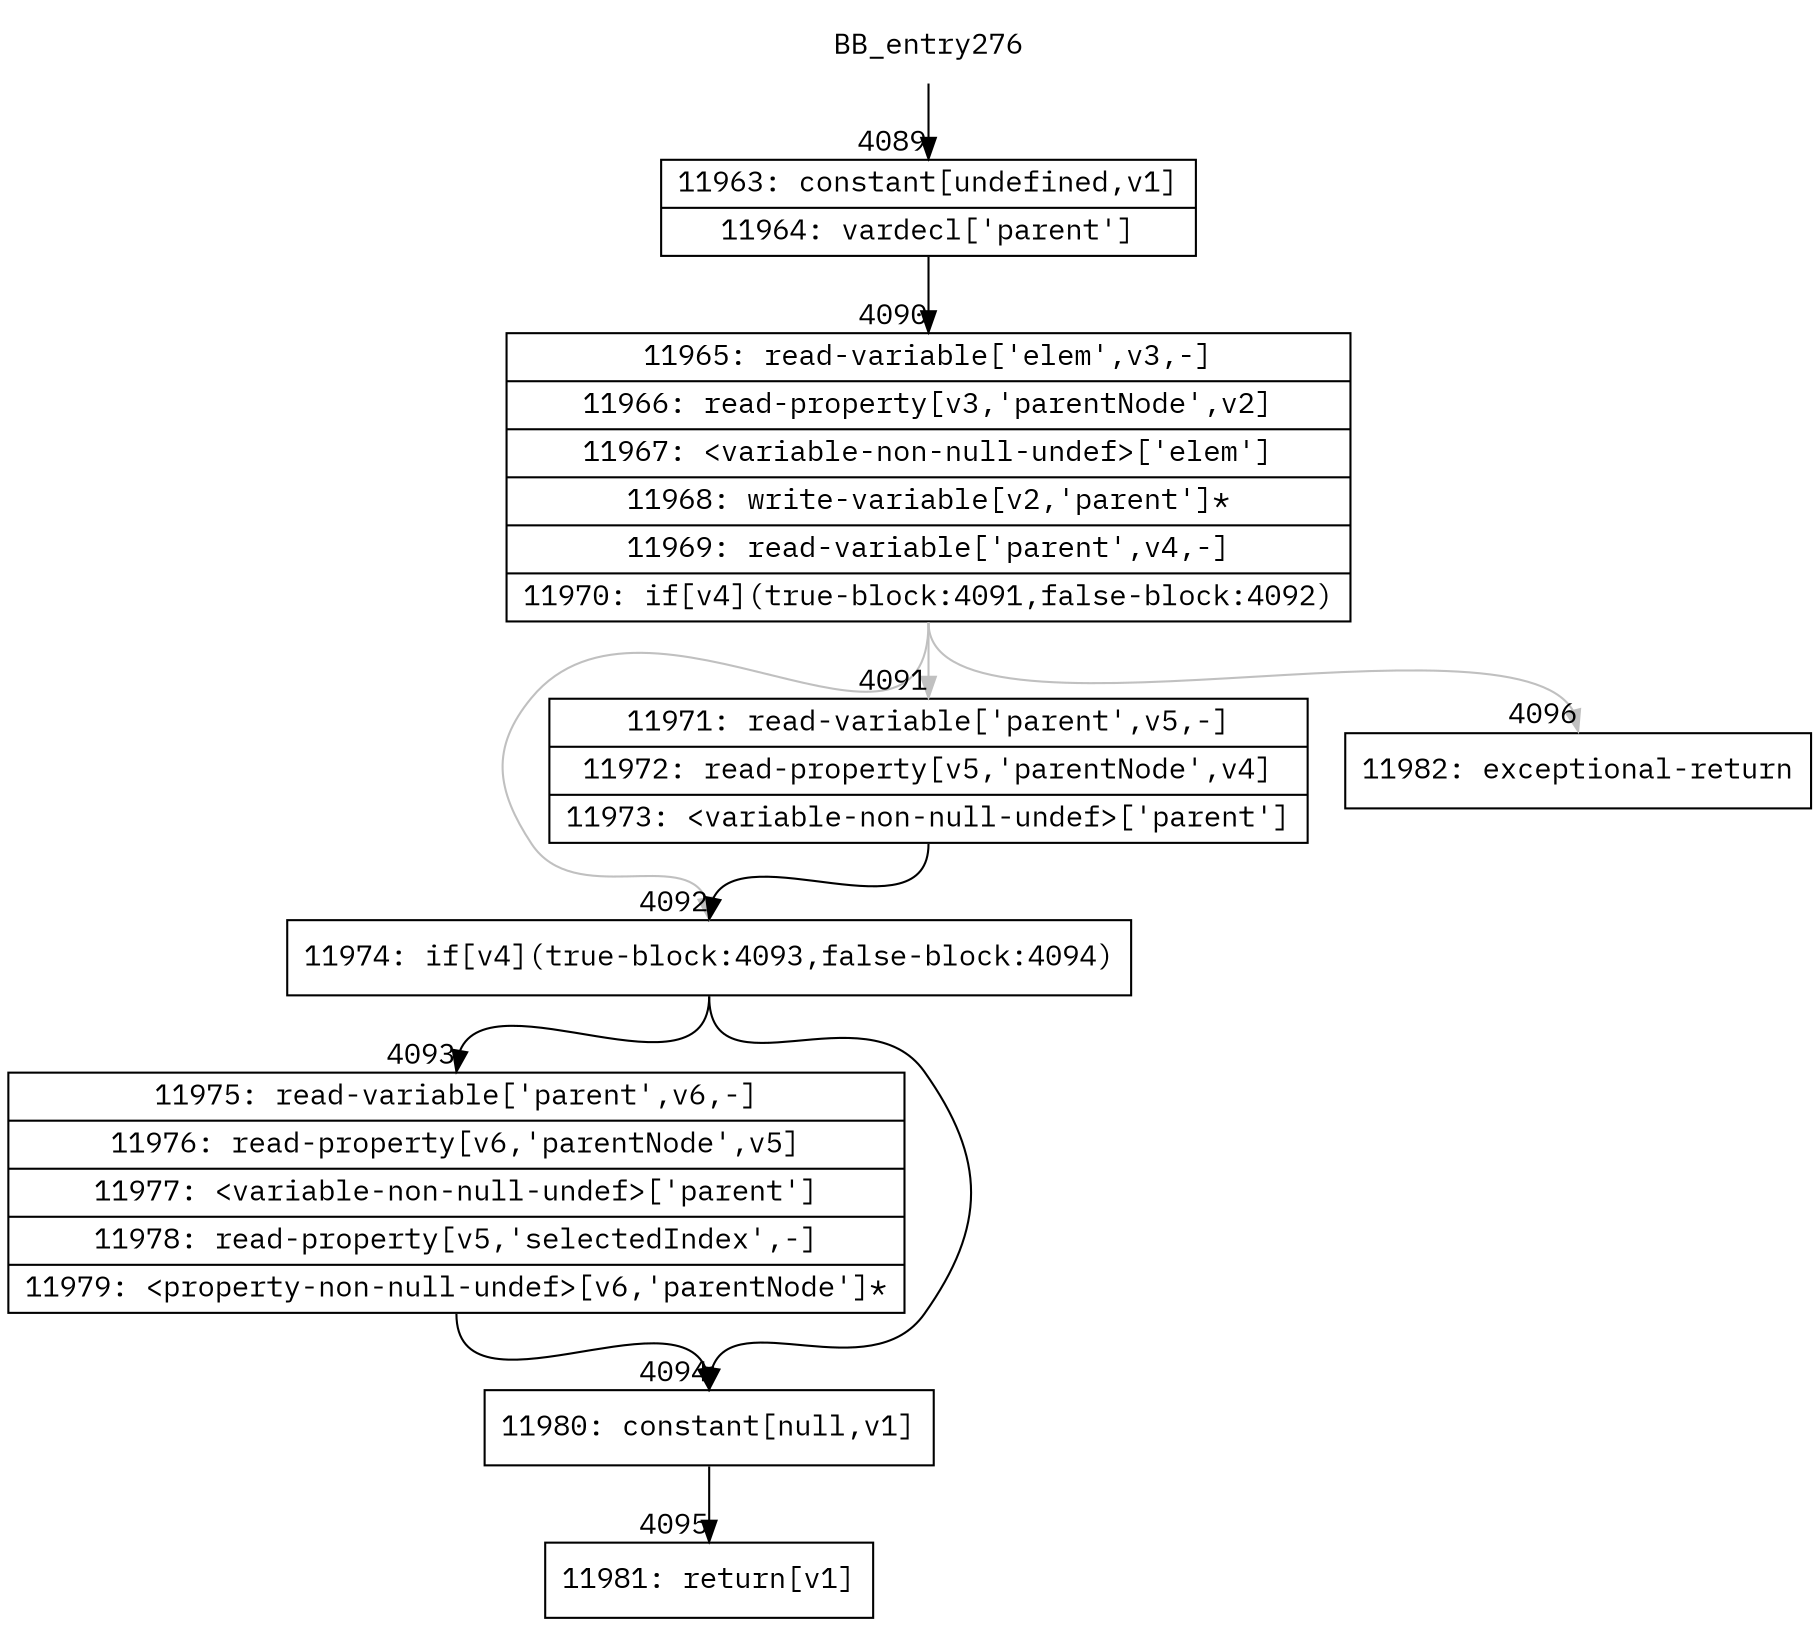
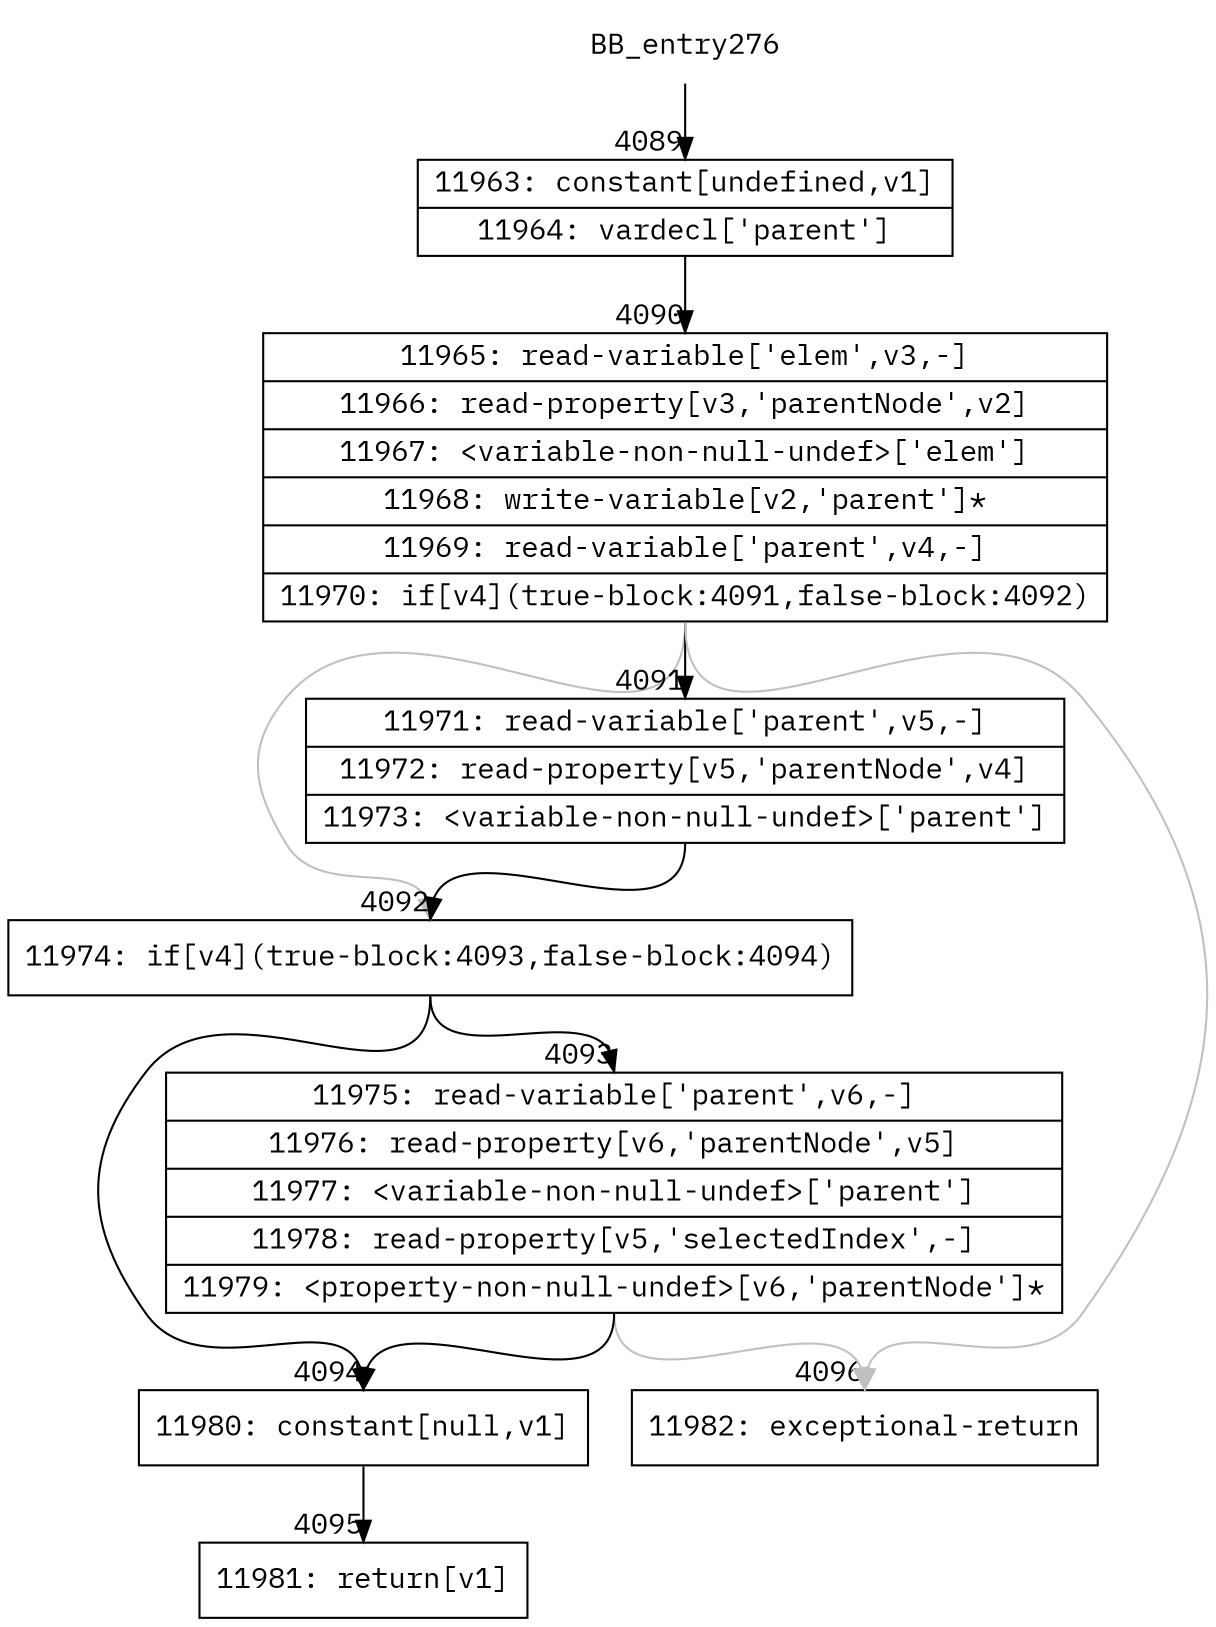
edge "11965: read-variable['elem',v3,-]" -> "11971: read-variable['parent',v5,-]": color gray -> black
edge "11975: read-variable['parent',v6,-]" -> "11982: exceptional-return": added
